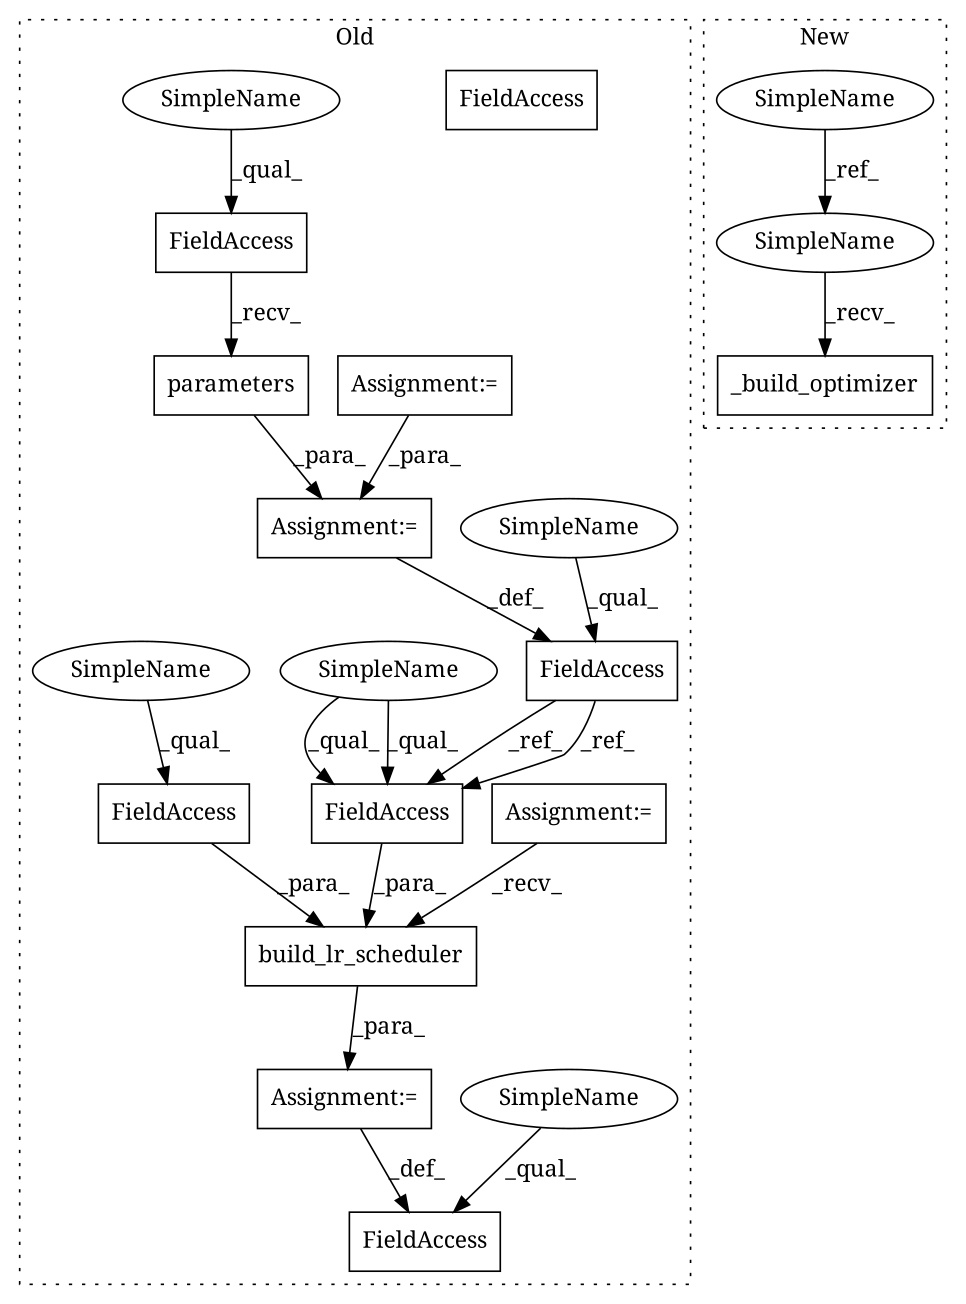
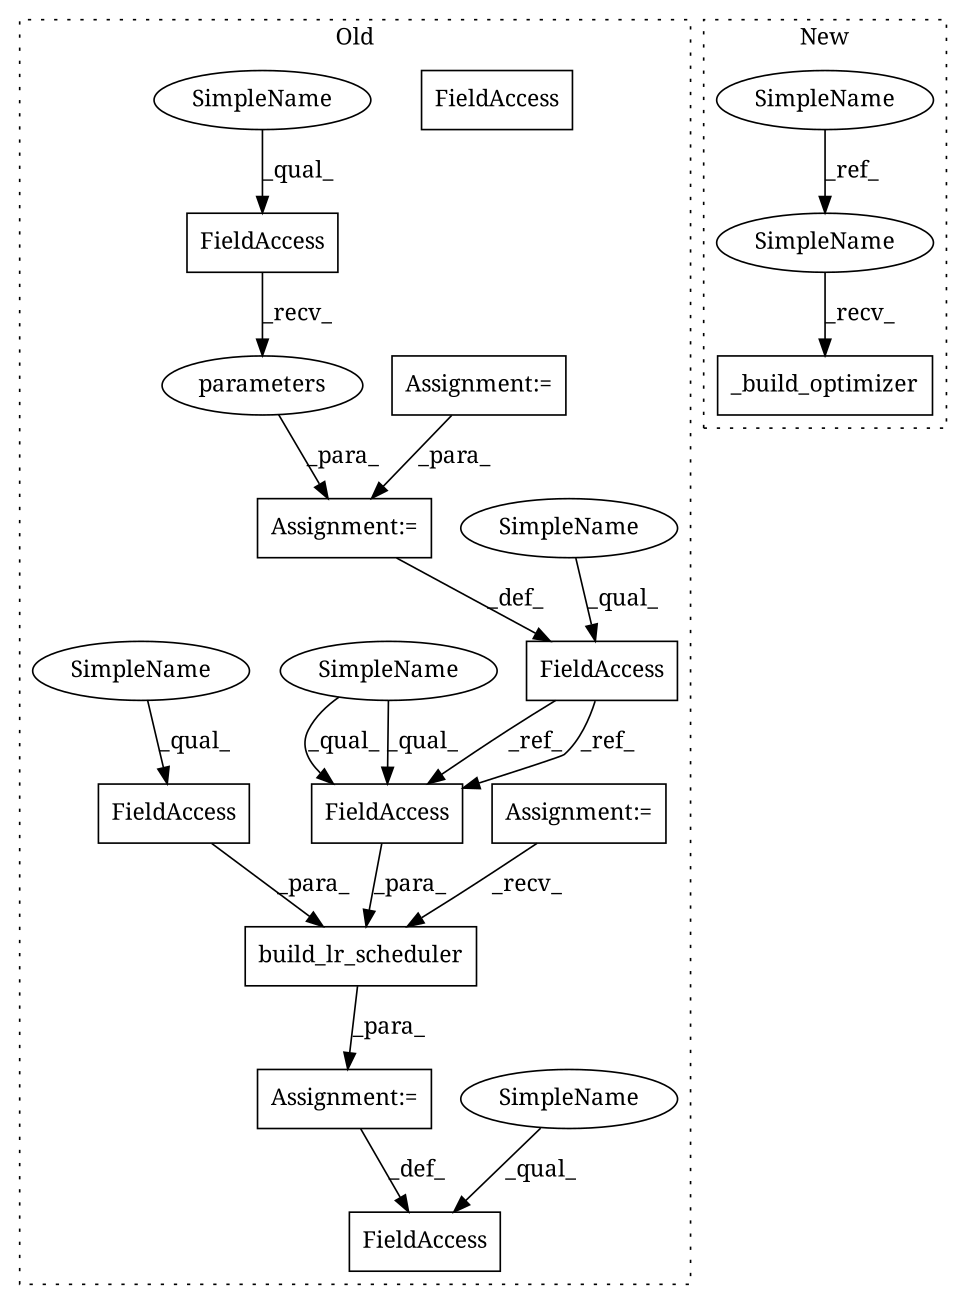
node "parameters": shape box -> ellipse
